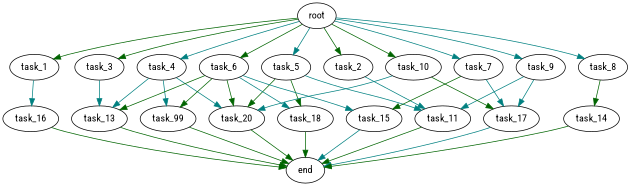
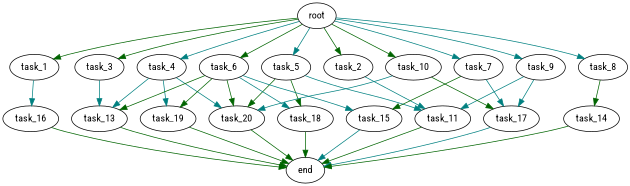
node "task_99": label "task_99" -> "task_19"
